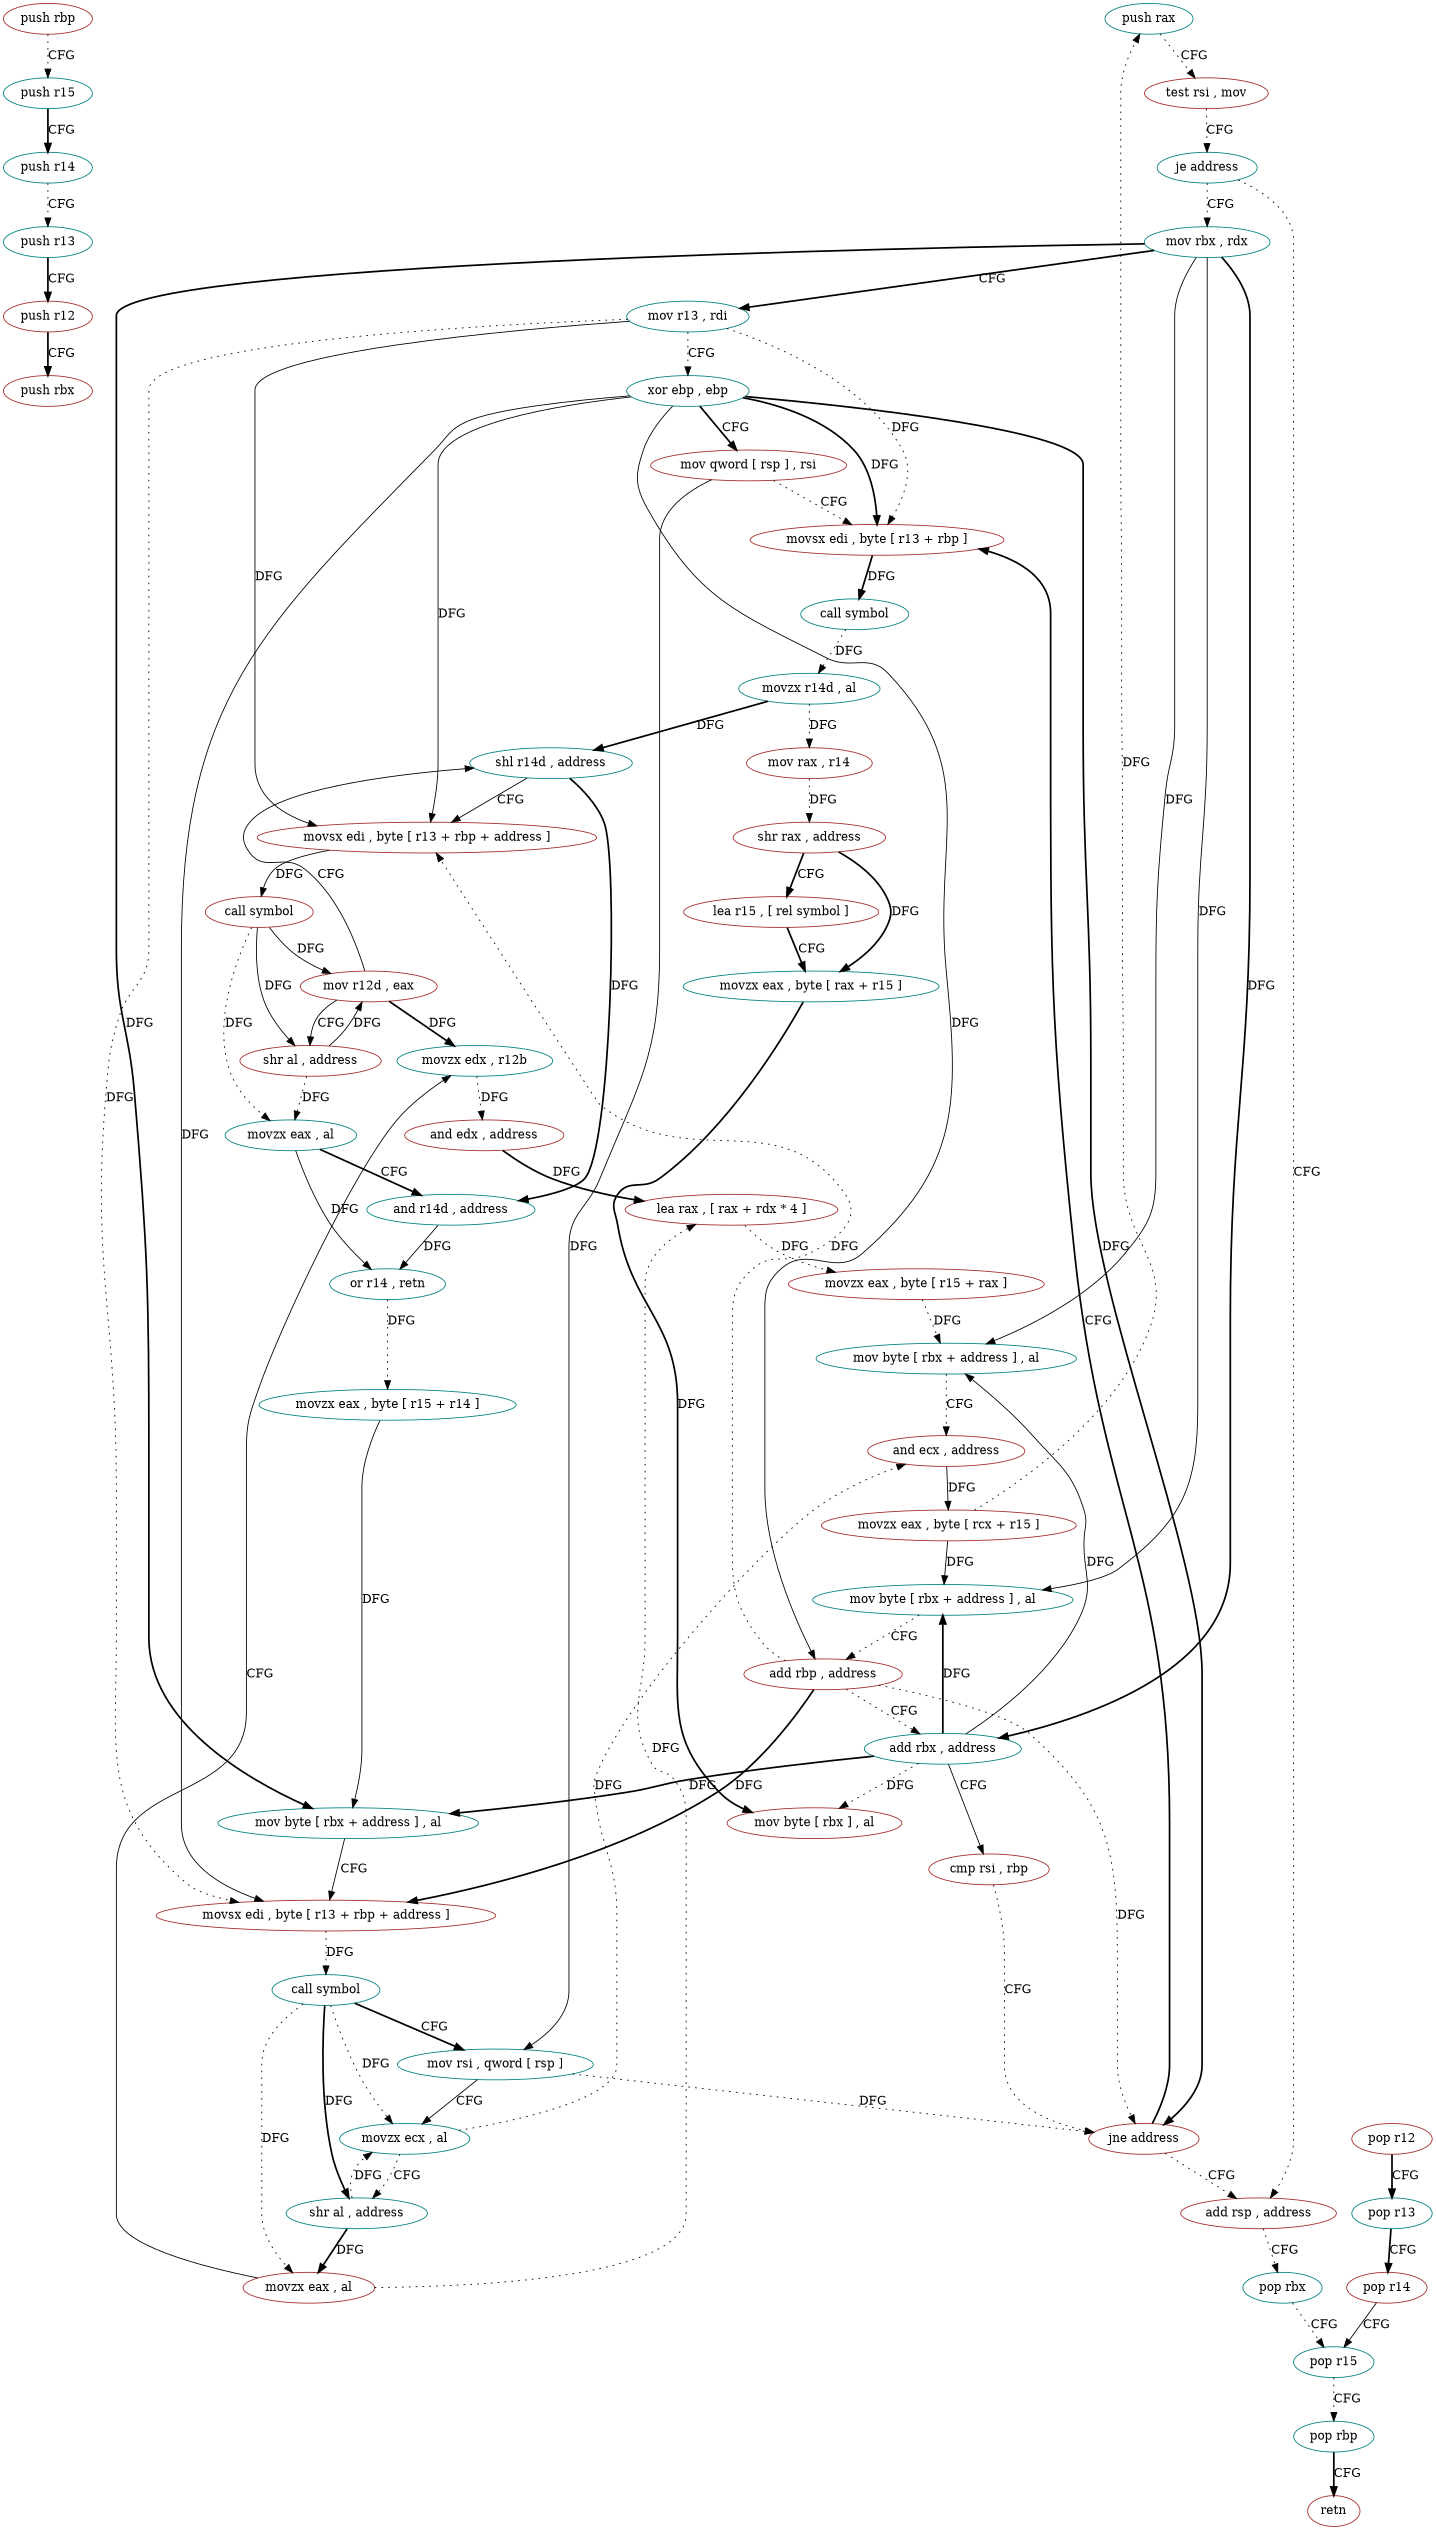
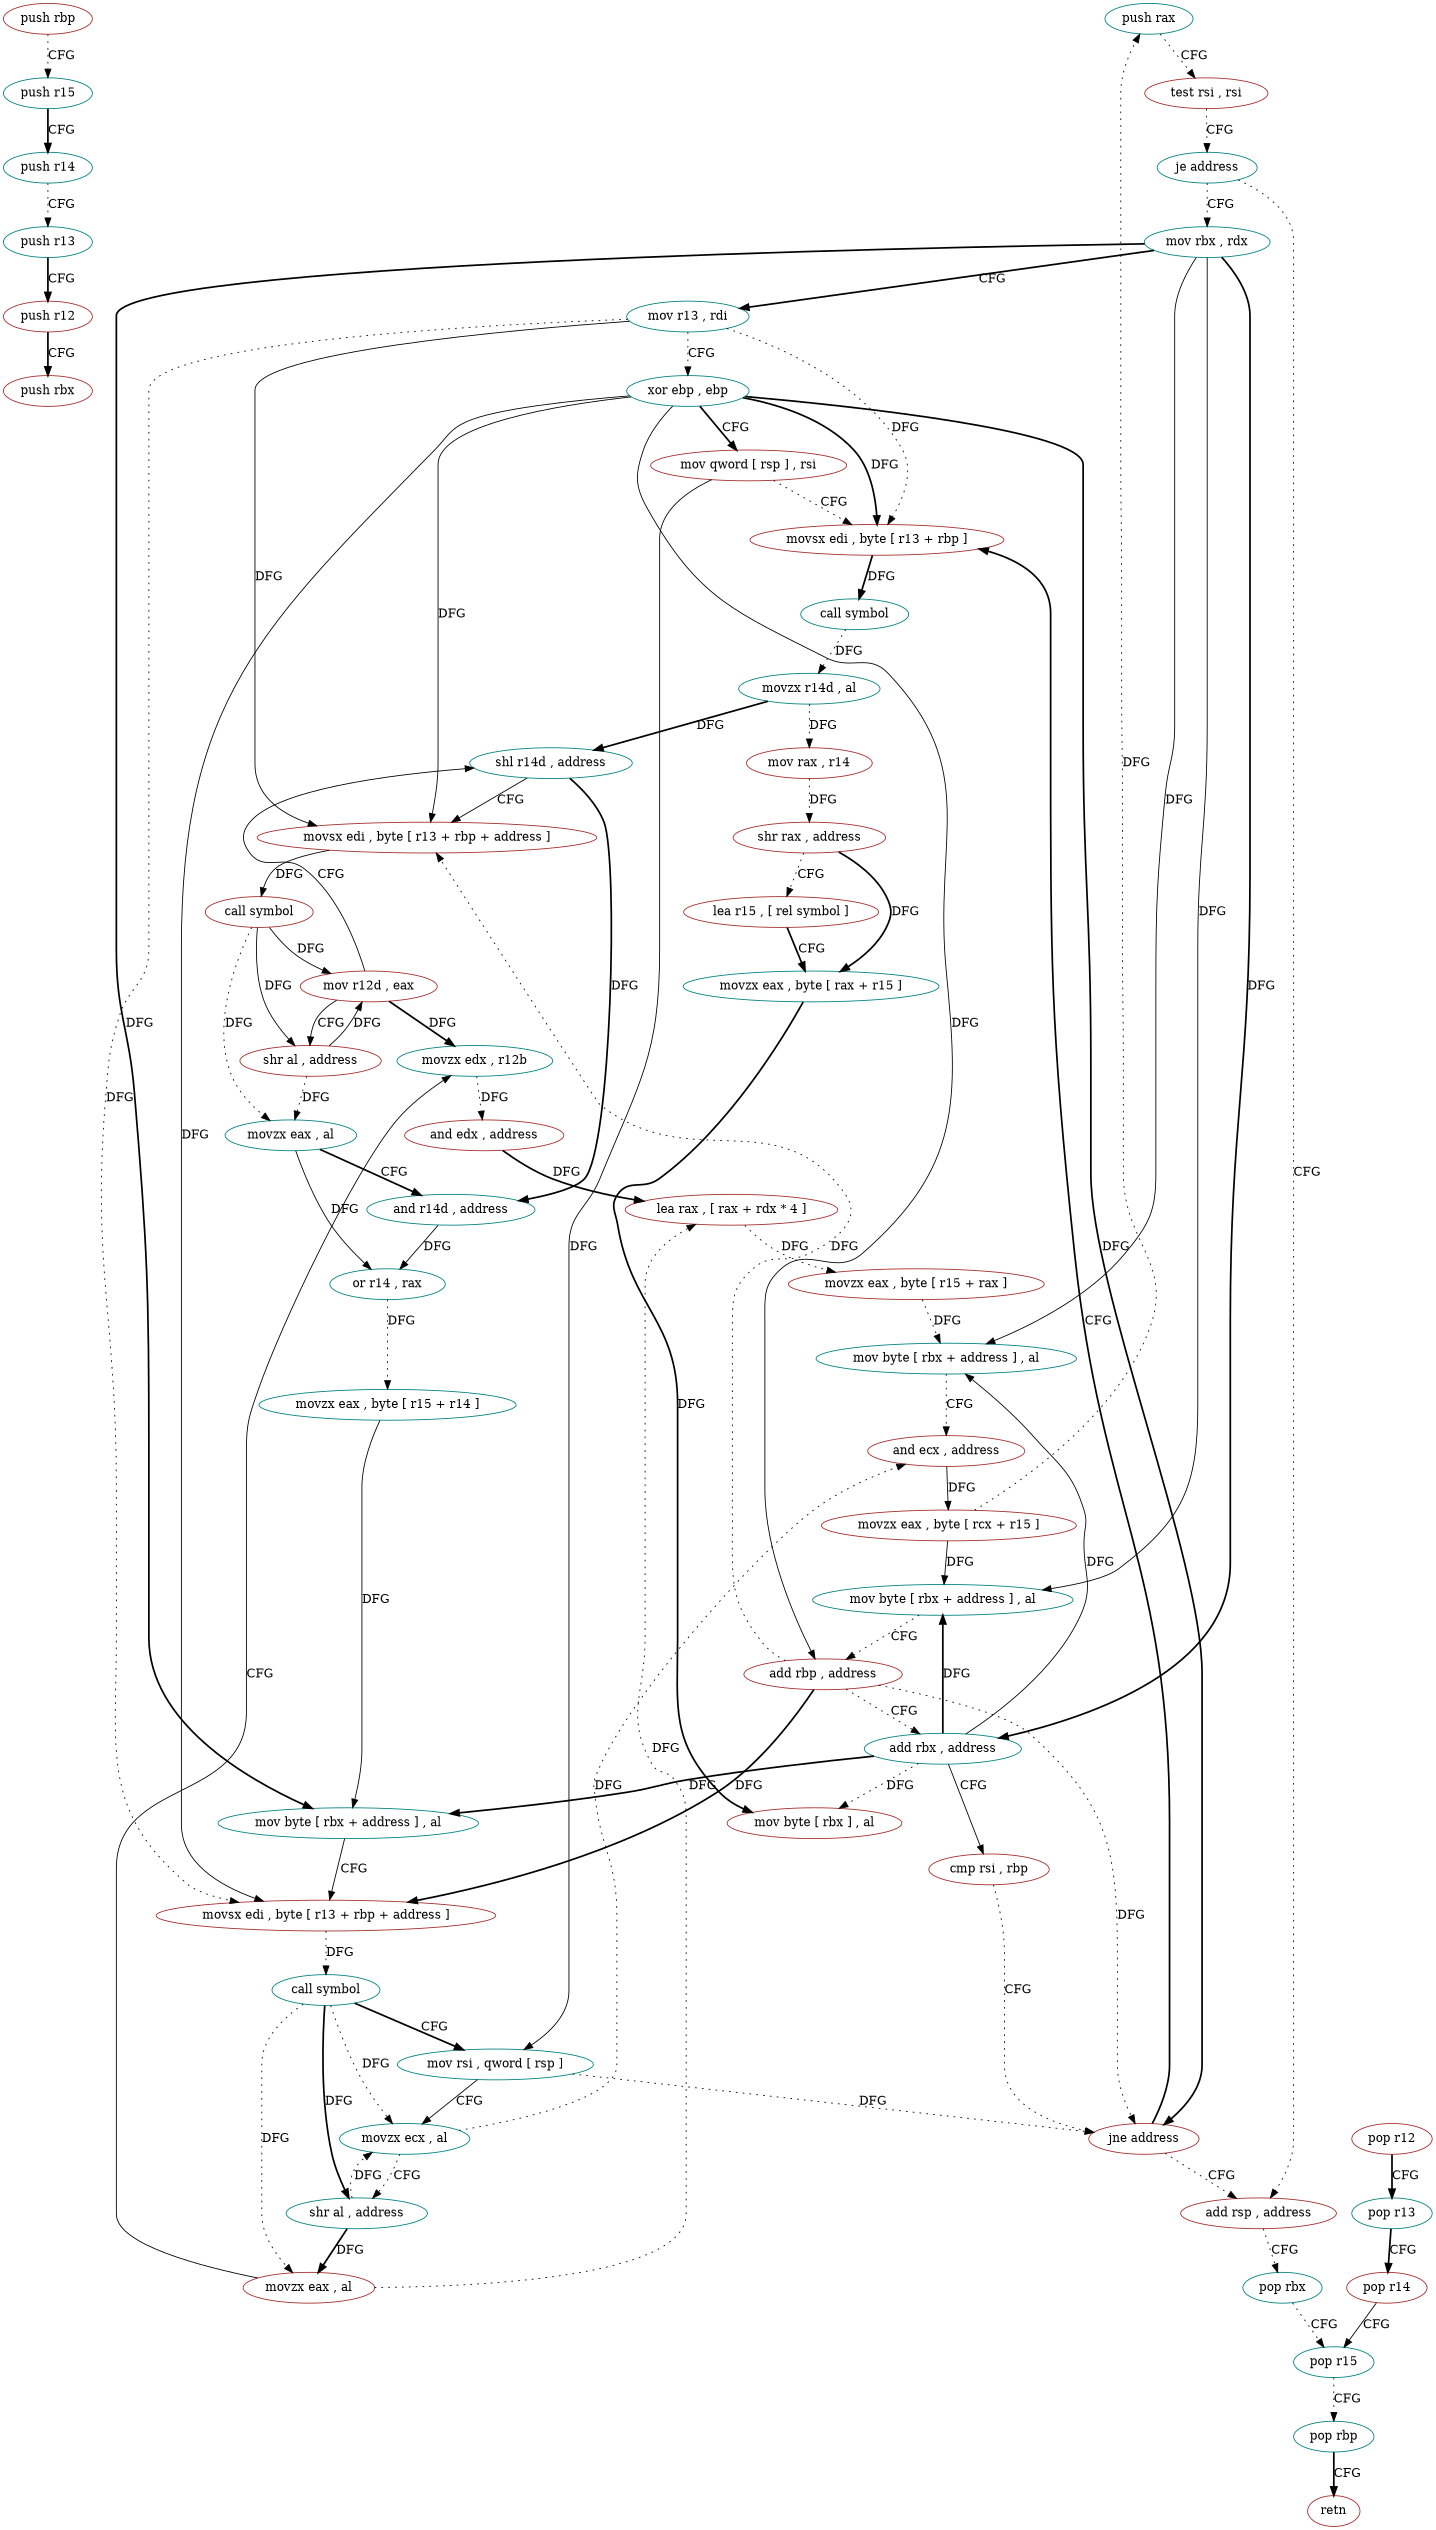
node "test rsi , mov": label "test rsi , mov" -> "test rsi , rsi"
edge "shr rax , address" -> "lea r15 , [ rel symbol ]": style bold -> dotted
node "or r14 , retn": label "or r14 , retn" -> "or r14 , rax"
